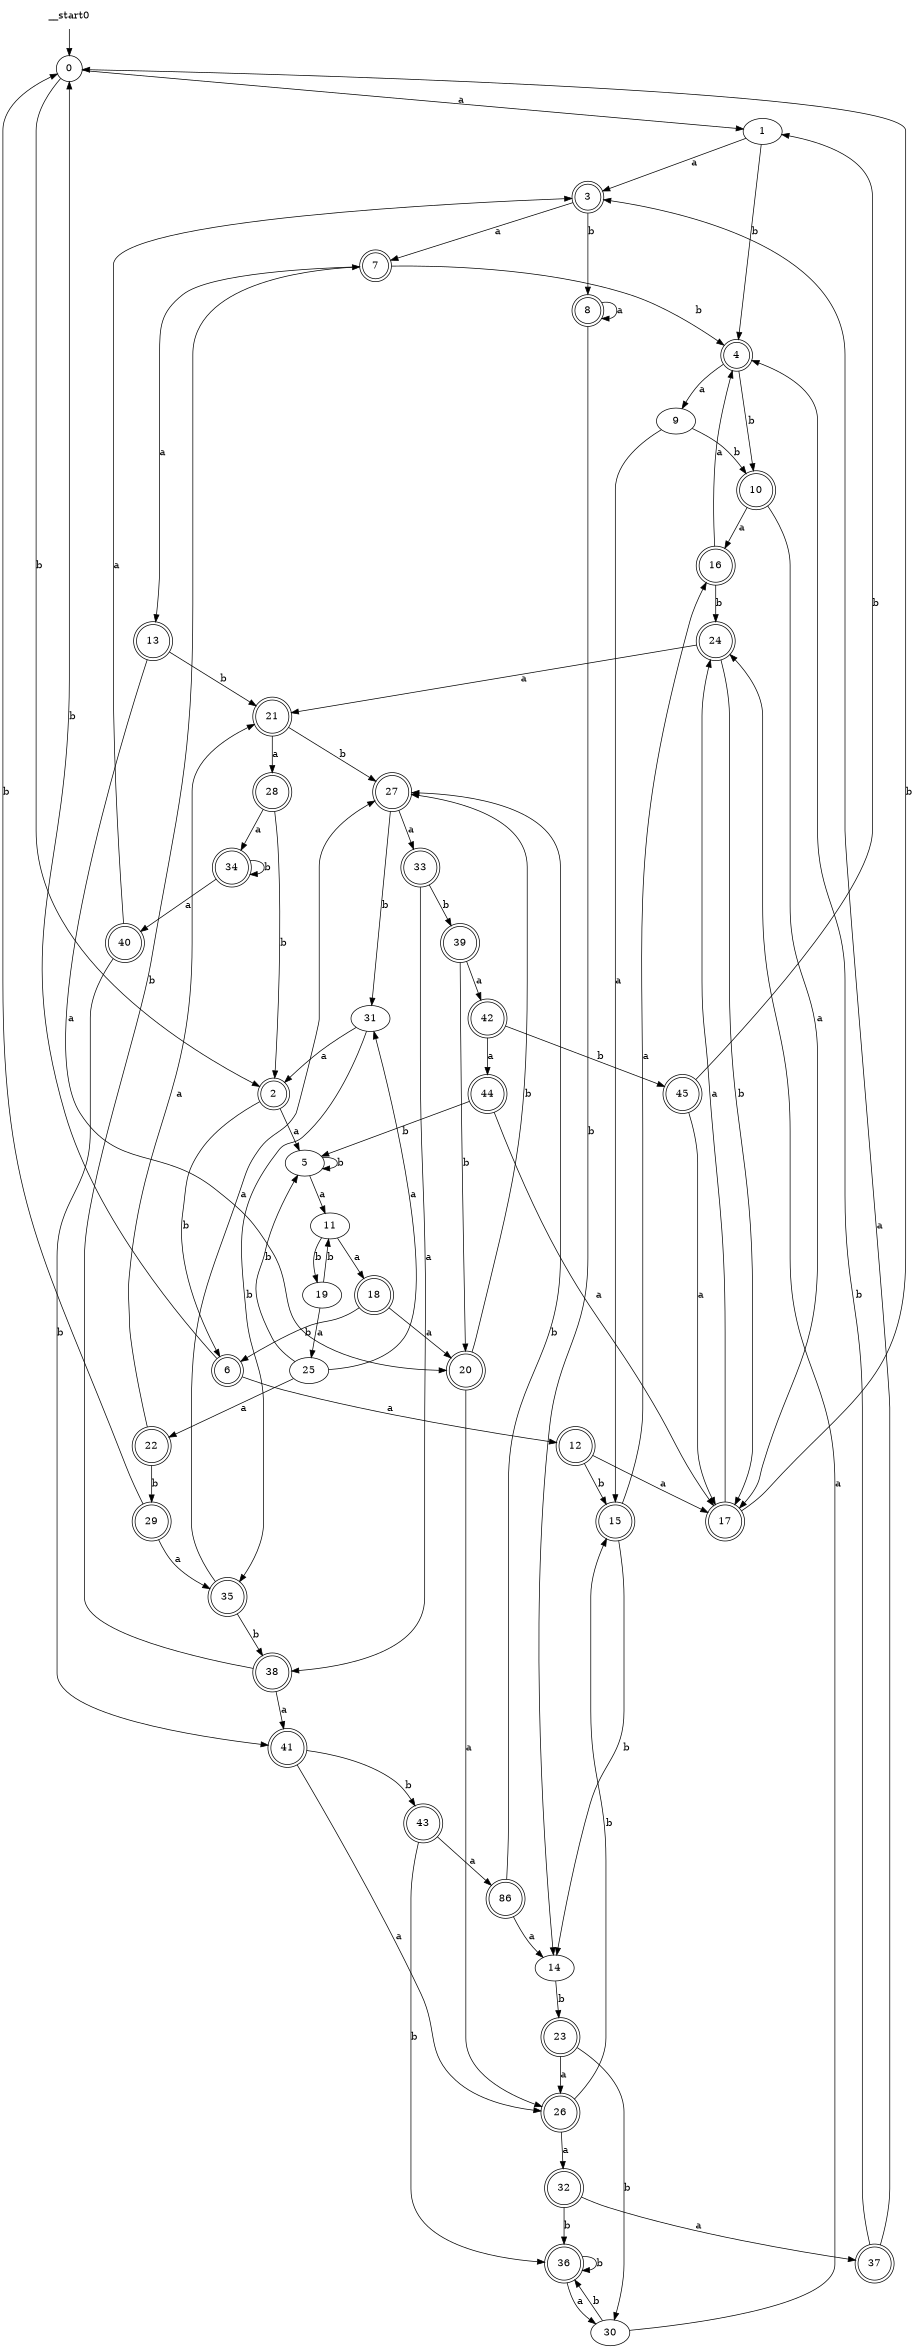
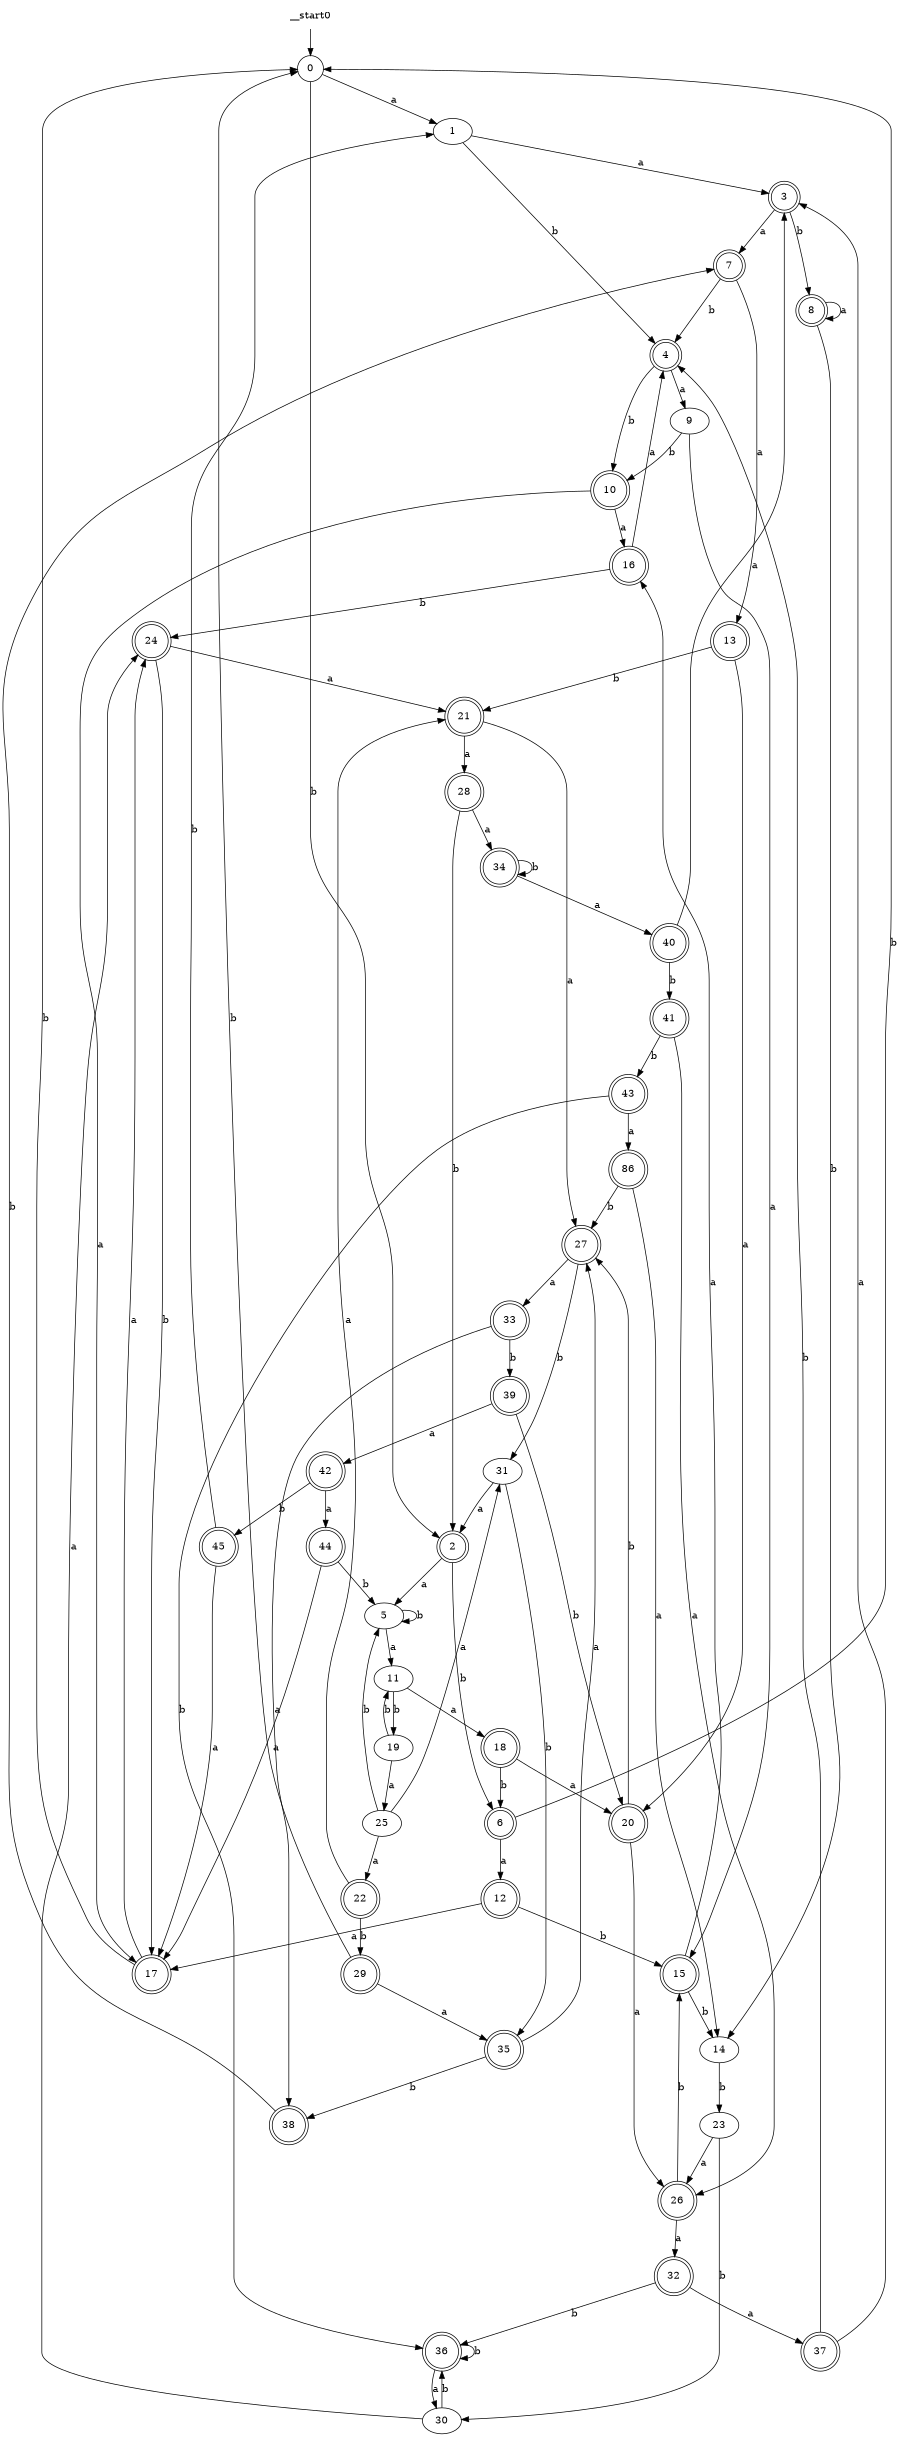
edge "21" -> "27": label "b" -> "a"
edge "38" -> "41": removed, label "a"
node "23": shape doublecircle -> ellipse
